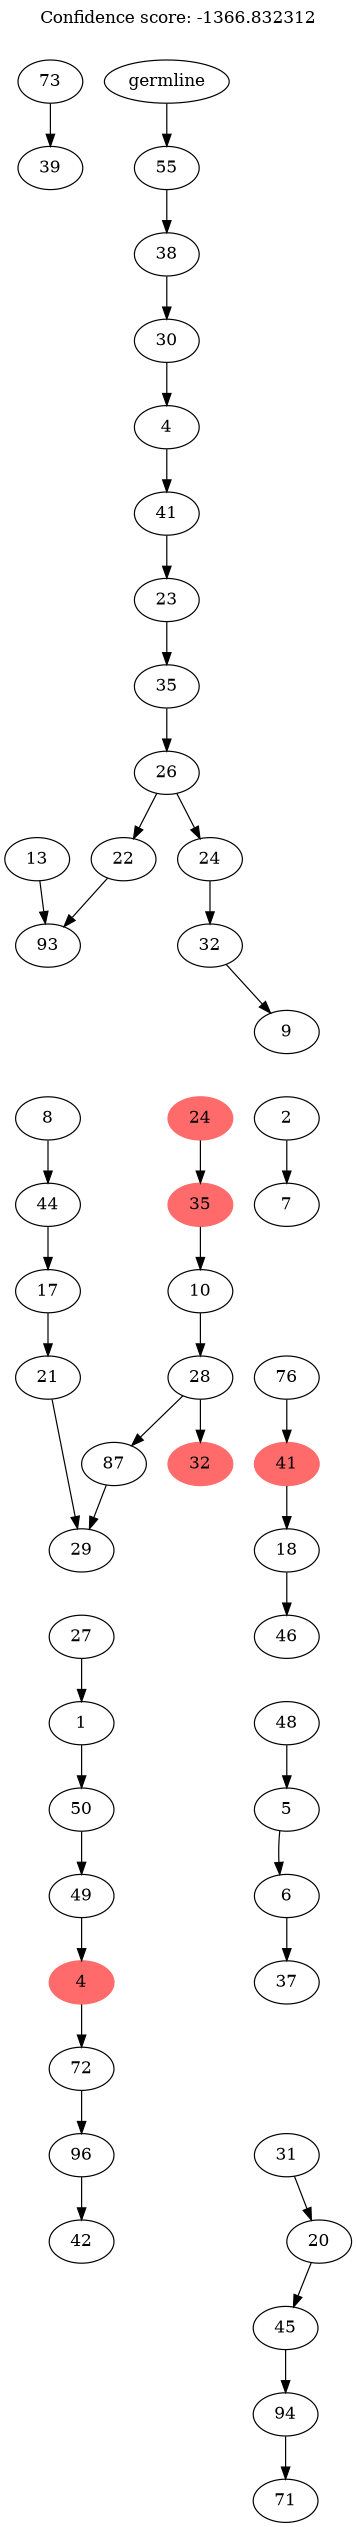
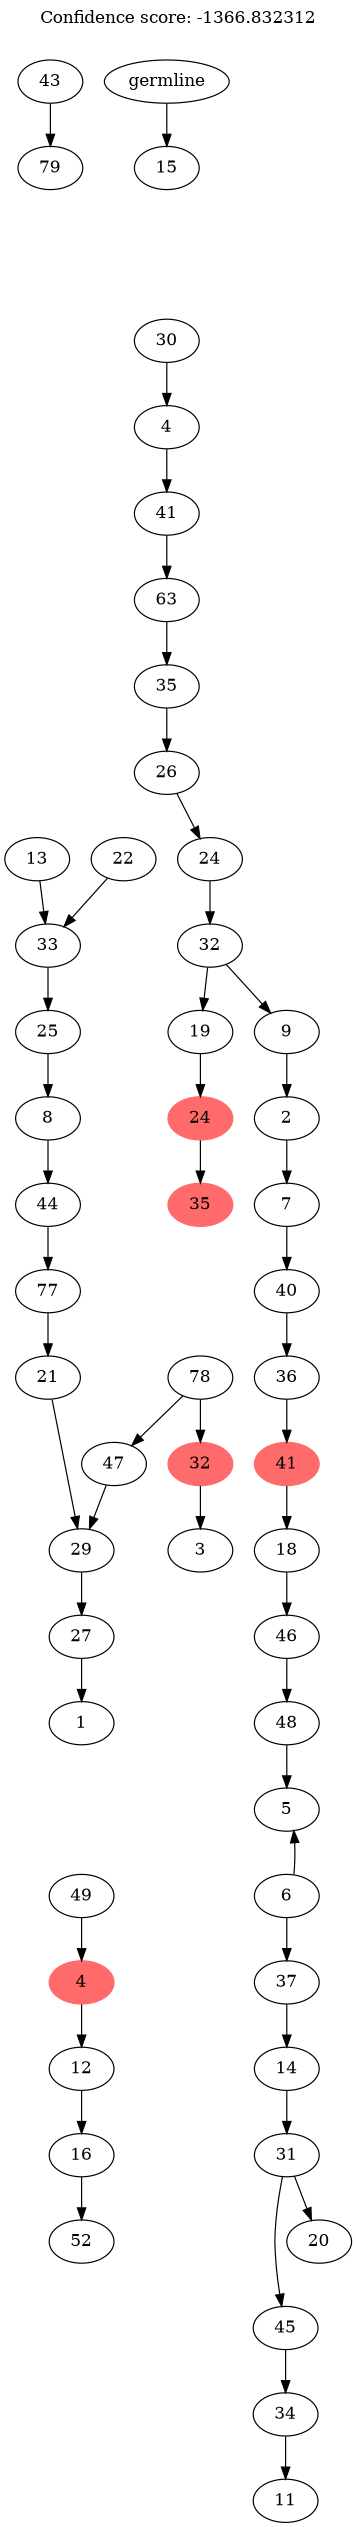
node "73": label "73" -> "43"
node "39": label "39" -> "79"
node "55": label "55" -> "15"
node "38": removed
node "23": label "23" -> "63"
edge "26" -> "22": removed
node "93": label "93" -> "33"
node "25": added
node "19": added
edge "9" -> "2": added
node "17": label "17" -> "77"
node "10": removed
node "40": added
node "28": label "28" -> "78"
node "76": label "76" -> "36"
node "87": label "87" -> "47"
node "3": added
edge "29" -> "27": added
edge "46" -> "48": added
node "50": removed
edge "5" -> "6": reversed
node "72": label "72" -> "12"
node "14": added
node "96": label "96" -> "16"
node "42": label "42" -> "52"
edge "20" -> "45": now "31" -> "45"
node "94": label "94" -> "34"
node "71": label "71" -> "11"
